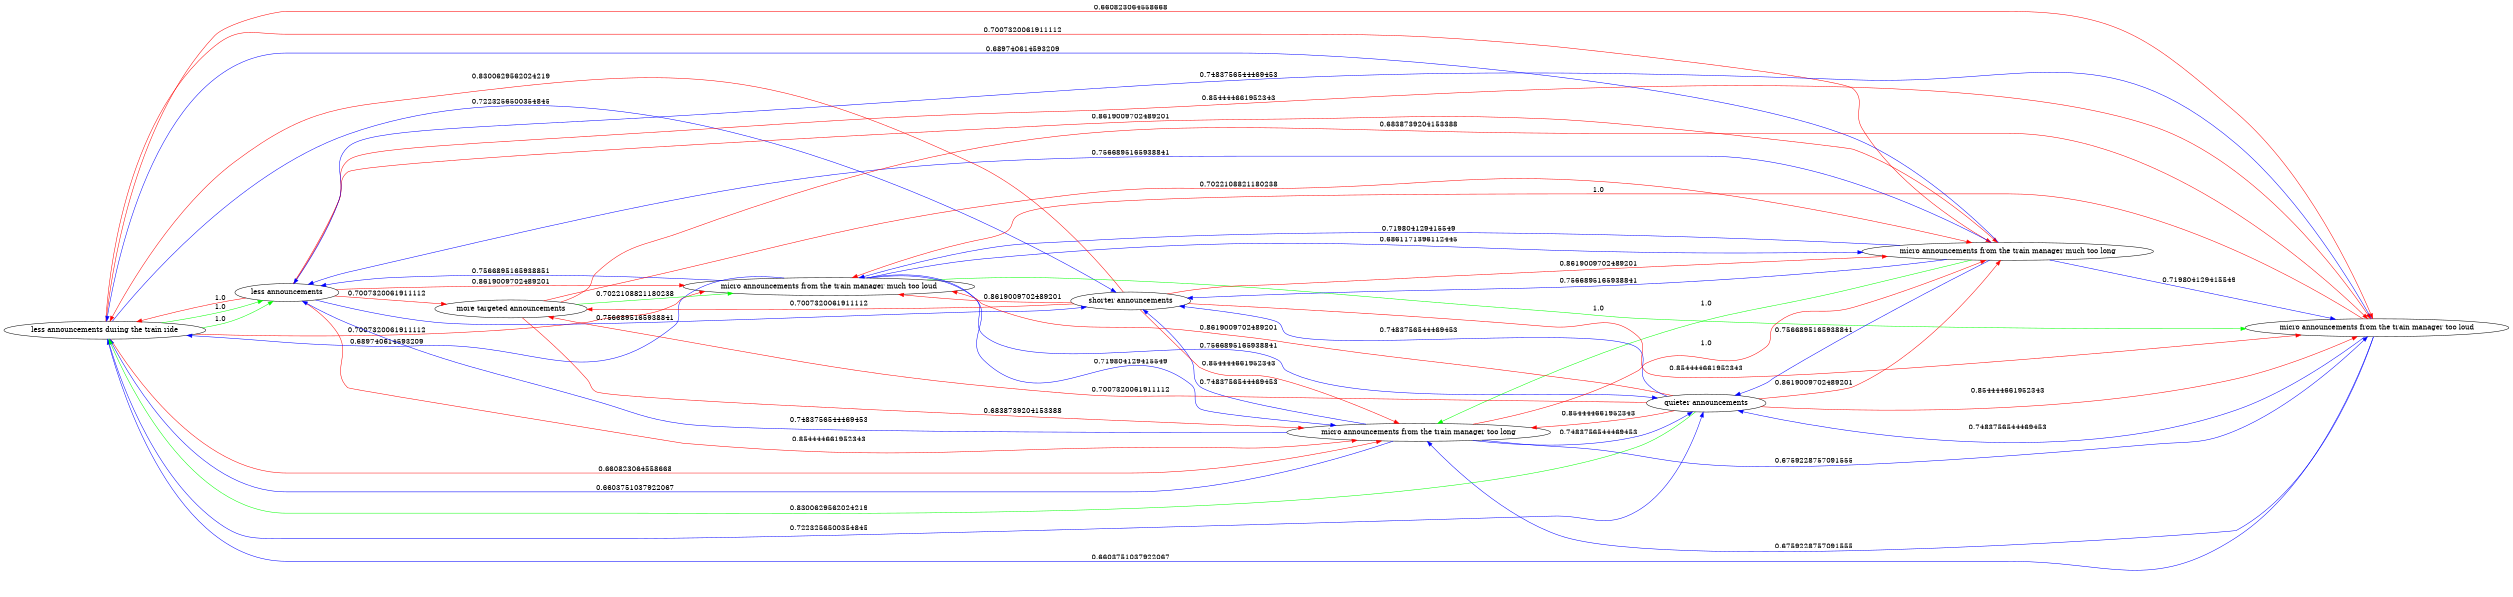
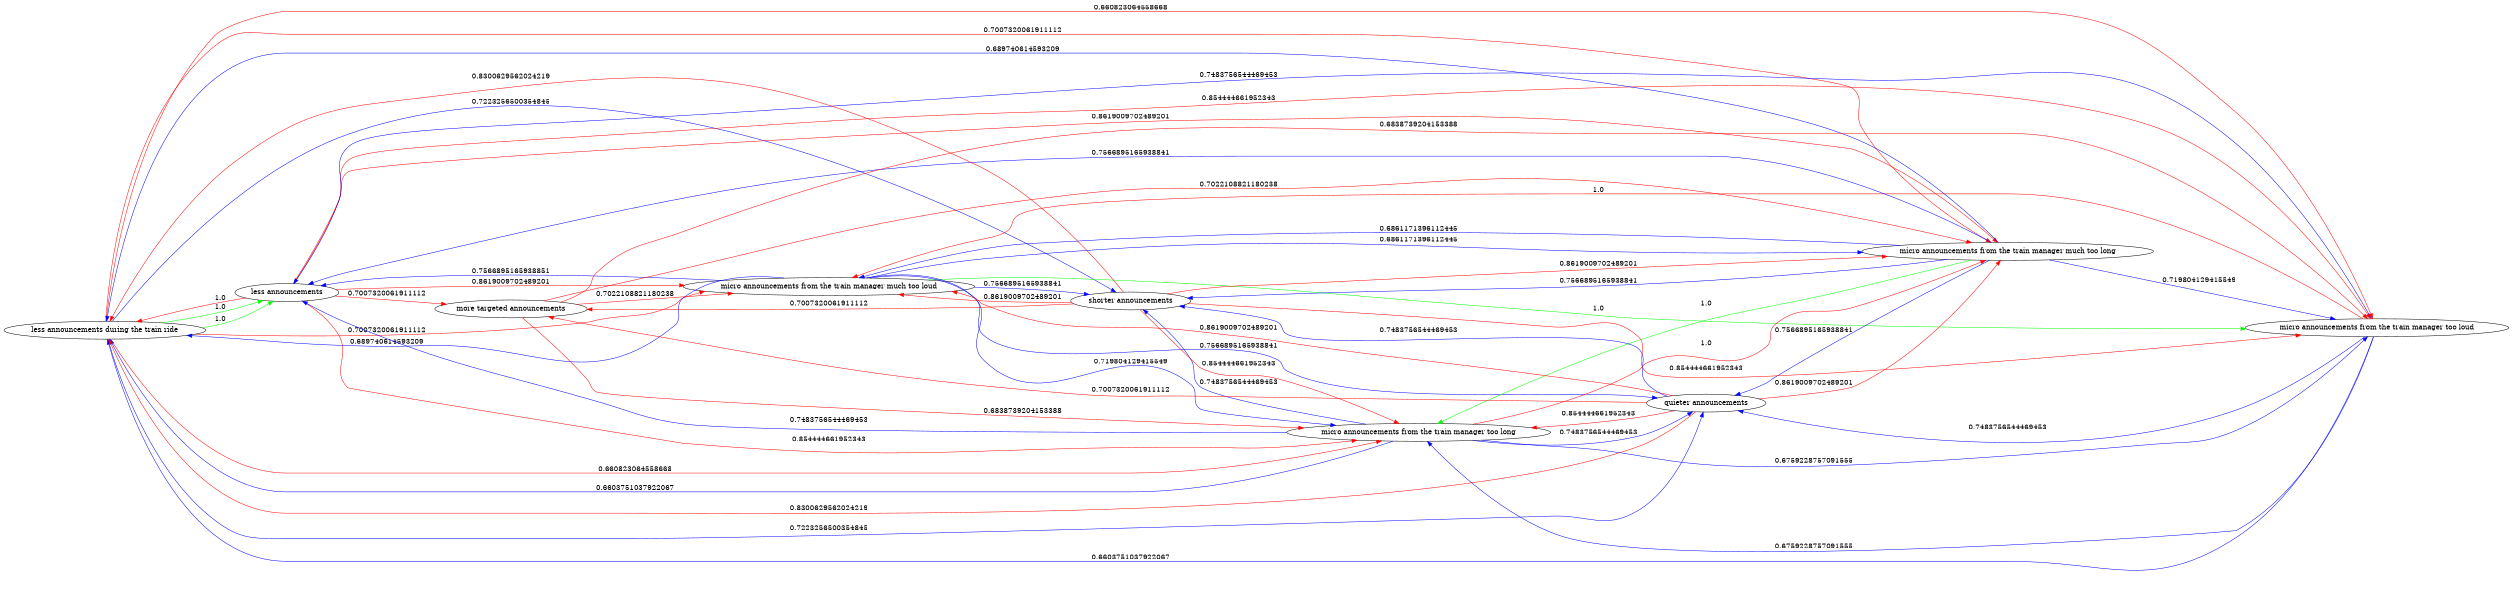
edge "micro announcements from the train manager much too long" -> "micro announcements from the train manager much too loud": label "0.719804129415549" -> "0.6861171396112445"
edge "more targeted announcements" -> "micro announcements from the train manager much too loud": color green -> red
edge "less announcements" -> "shorter announcements": now "micro announcements from the train manager much too loud" -> "shorter announcements"
edge "quieter announcements" -> "micro announcements from the train manager too loud": removed, label "0.854444661952343"
edge "quieter announcements" -> "less announcements during the train ride": color green -> red
